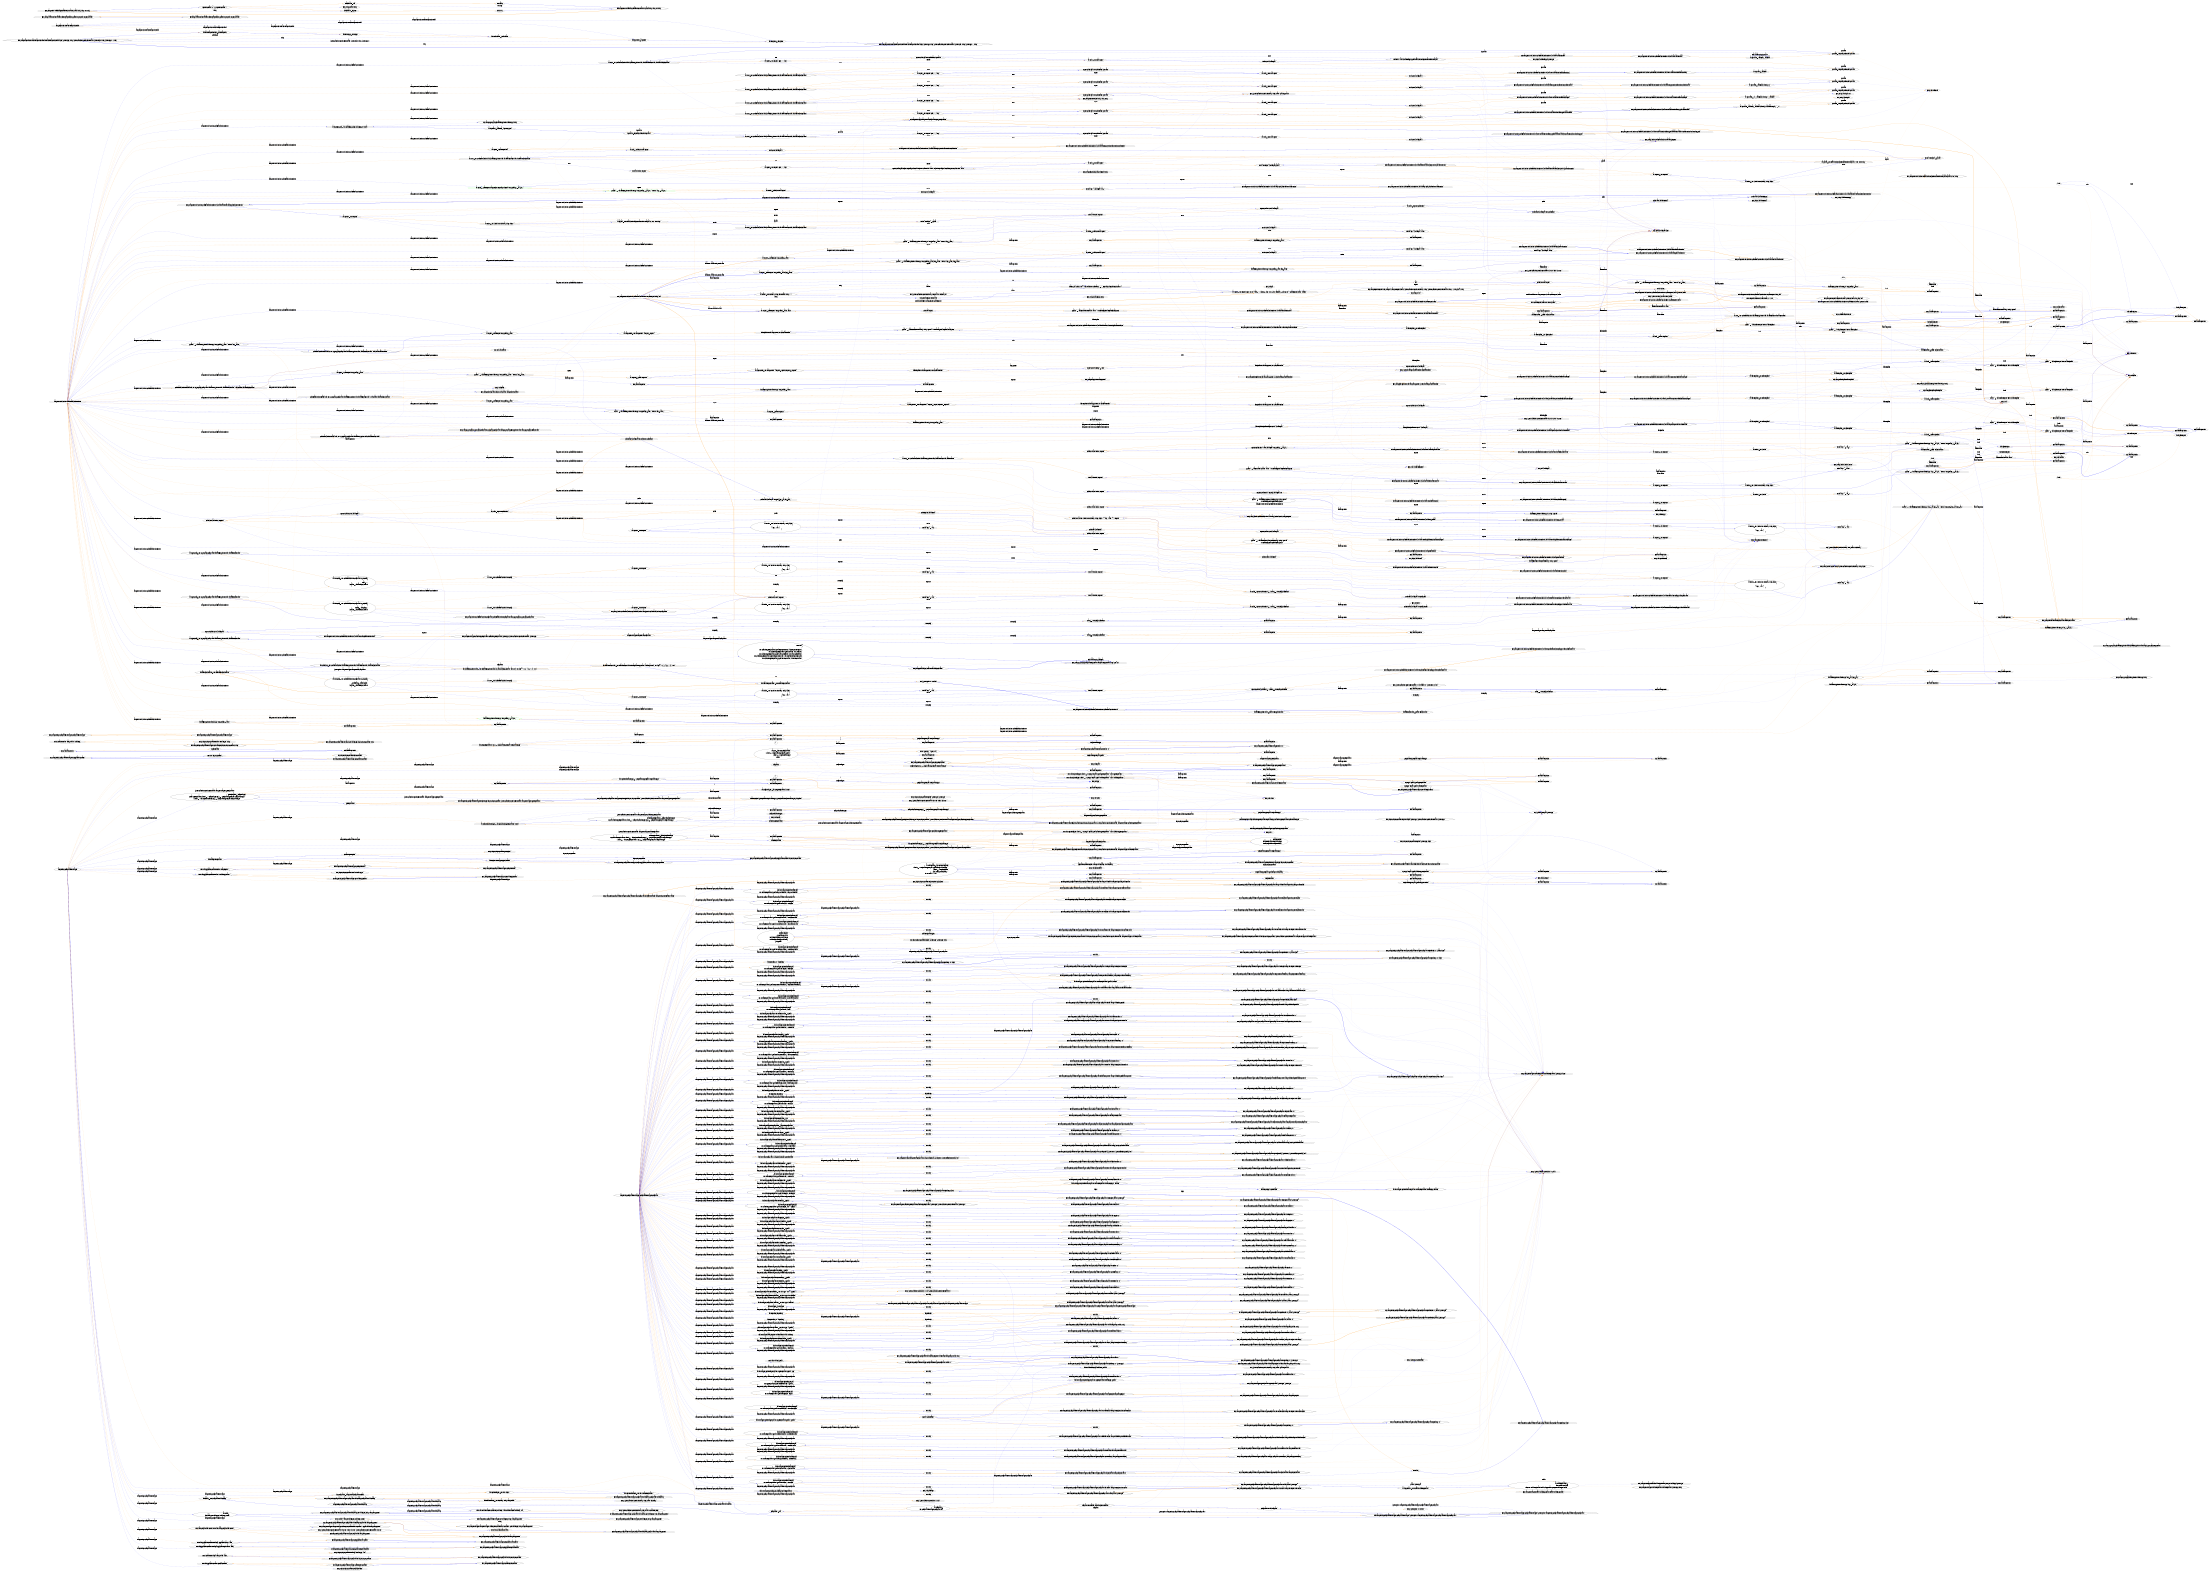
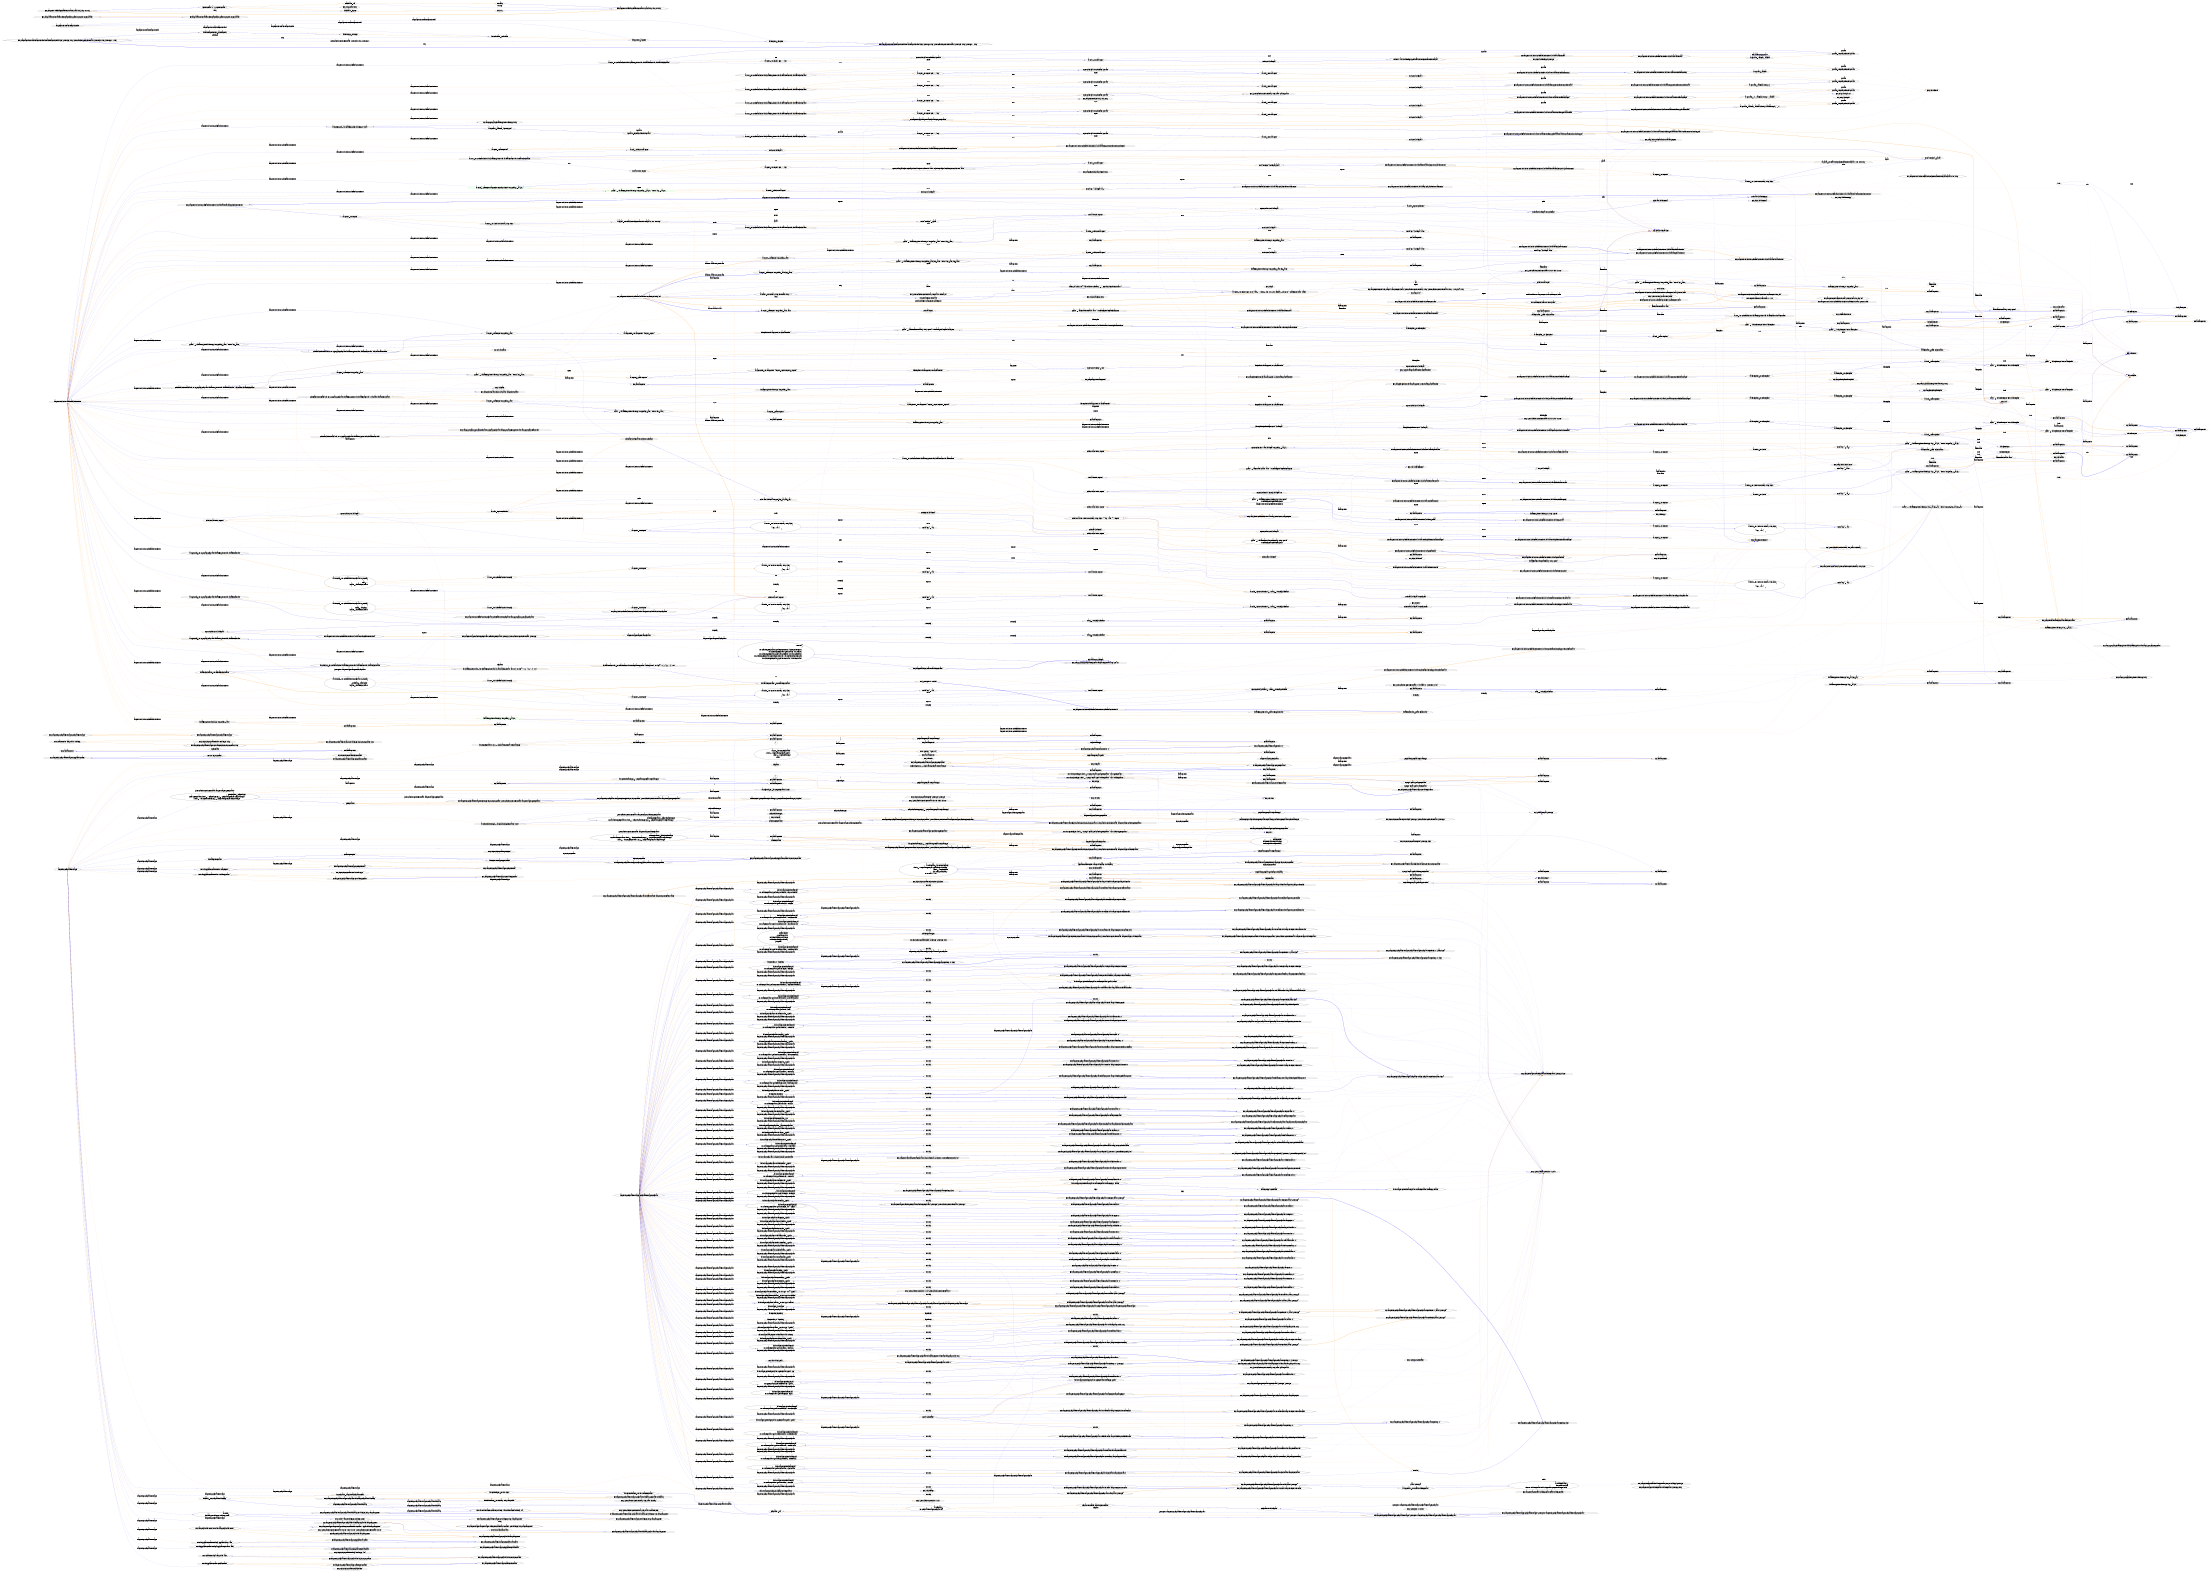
node "cookie.Value.ShouldEqual(''encrypted=key1=val1;key2=val2;'')": label "cookie.Value.ShouldEqual(''encrypted=key1=val1;key2=val2;'')" -> "cookie.Value.ShouldEqual(''encrypted=key1=val1;valid2=val2;'')"
